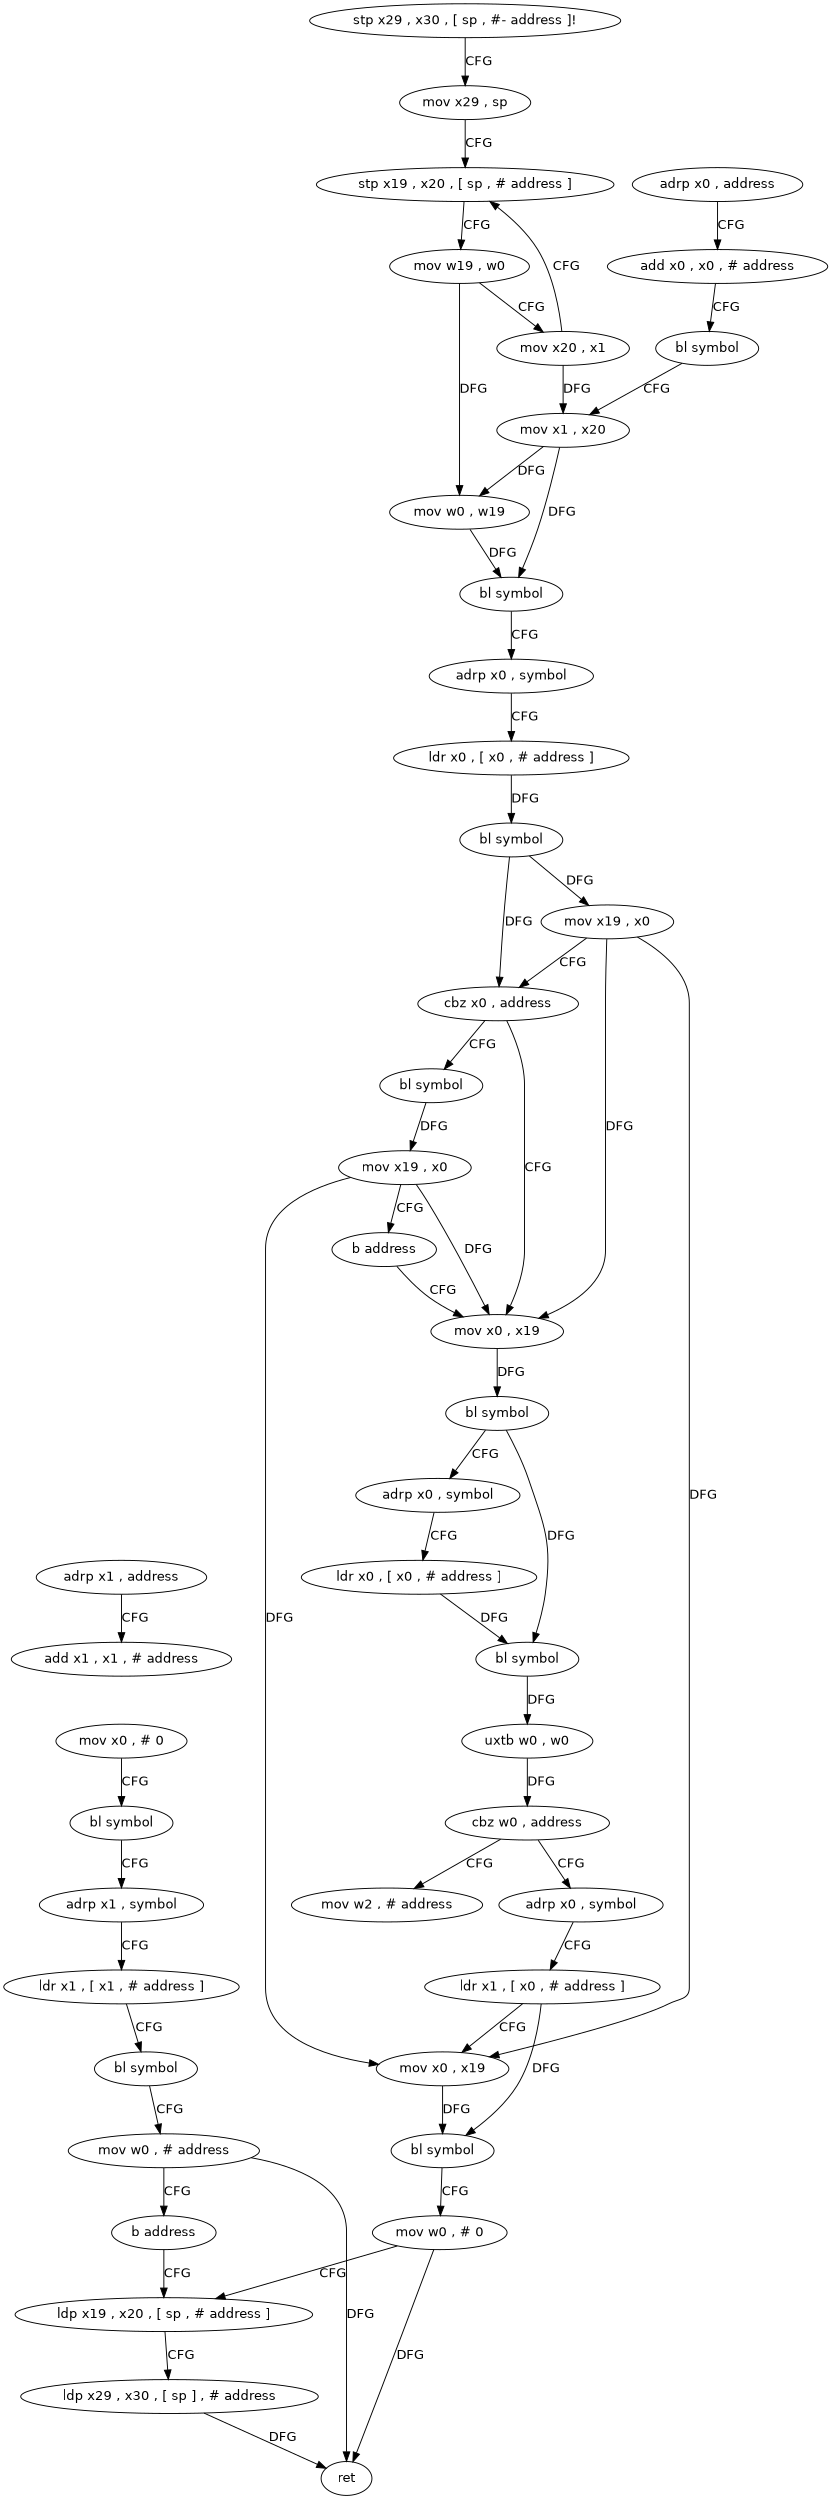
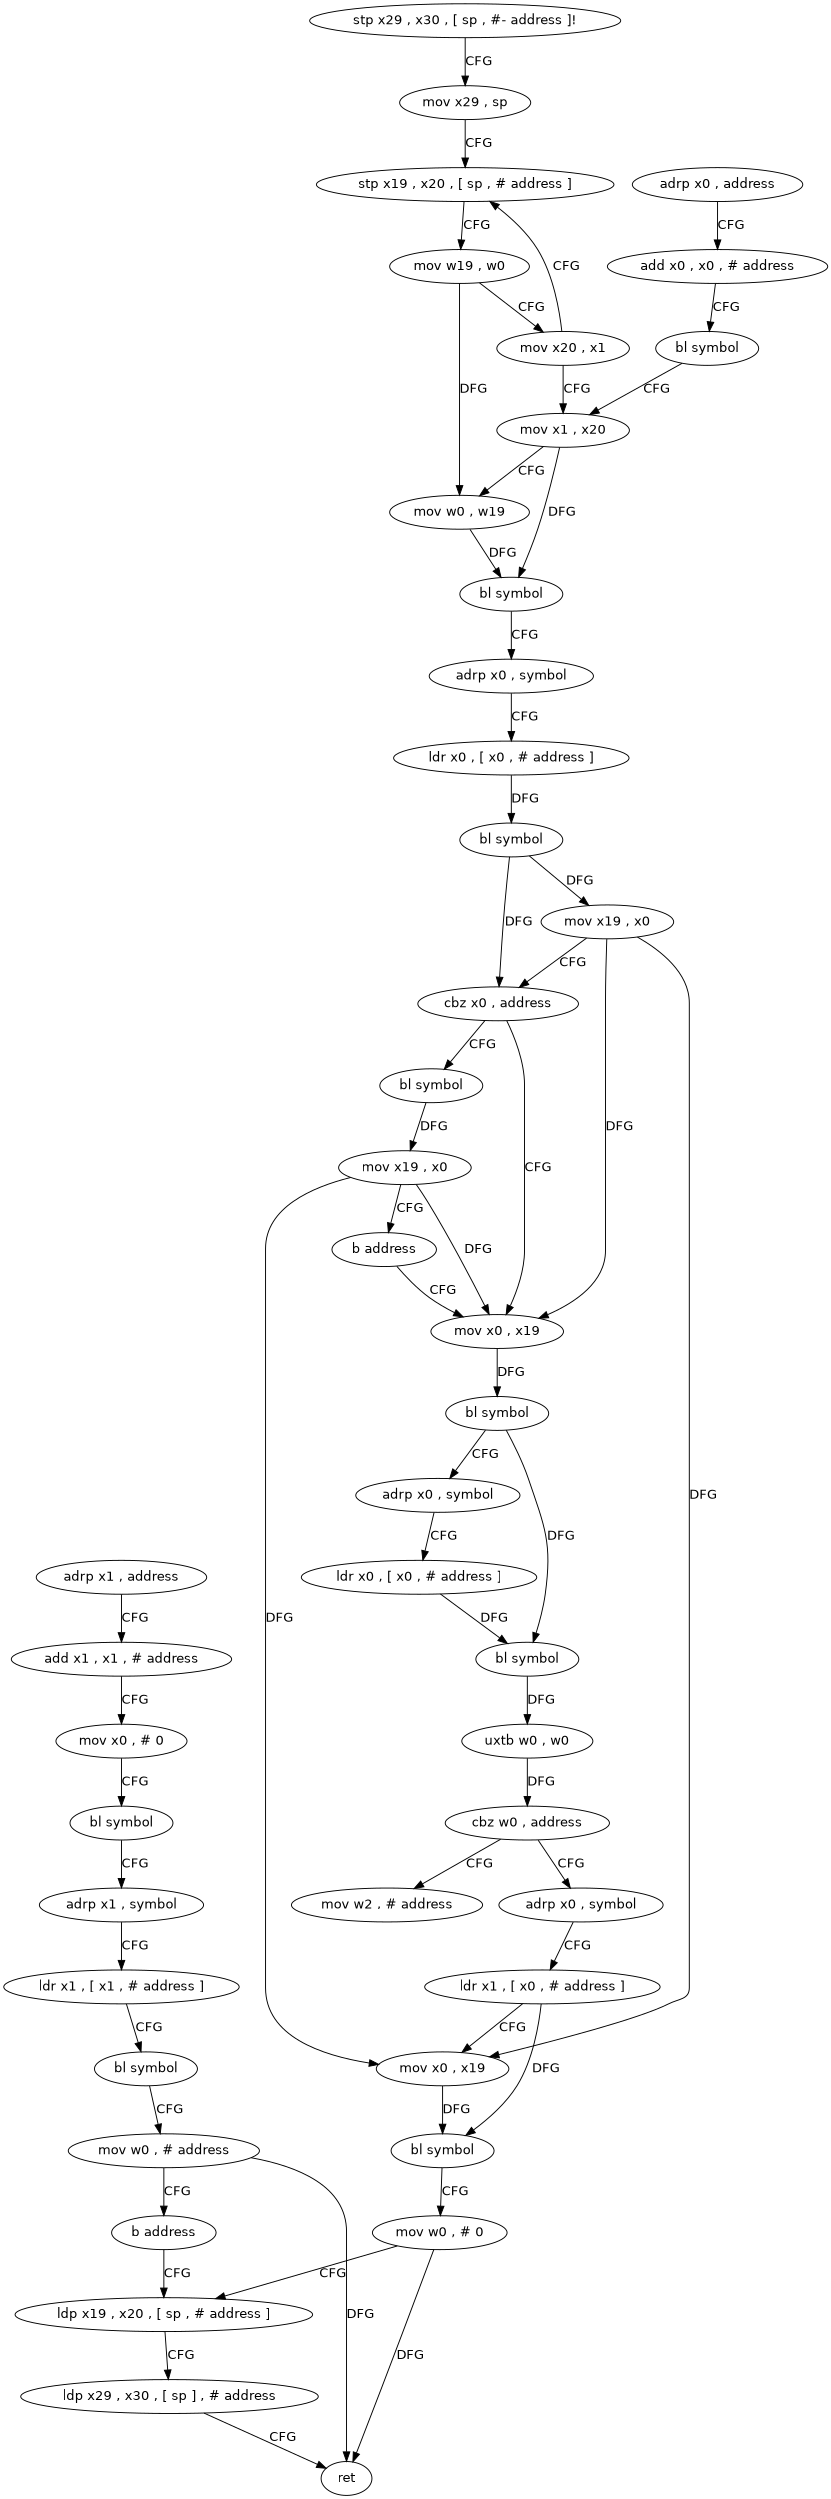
edge "mov x20 , x1" -> "mov x1 , x20": label "DFG" -> "CFG"
edge "mov x1 , x20" -> "mov w0 , w19": label "DFG" -> "CFG"
edge "add x1 , x1 , # address" -> "mov x0 , # 0": added, label "CFG"
edge "ldp x29 , x30 , [ sp ] , # address" -> "ret": label "DFG" -> "CFG"
